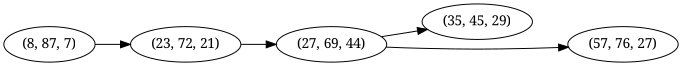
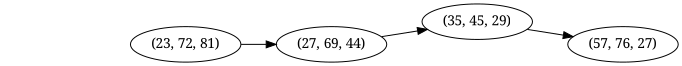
node "(8, 87, 7)": removed
node "(23, 72, 21)": label "(23, 72, 21)" -> "(23, 72, 81)"
edge "(27, 69, 44)" -> "(57, 76, 27)": now "(35, 45, 29)" -> "(57, 76, 27)"
